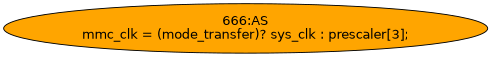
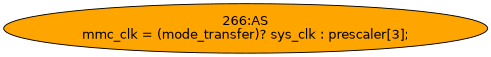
node "666:AS mmc_clk = (mode_transfer)? sys_clk : prescaler[3];": label "666:AS mmc_clk = (mode_transfer)? sys_clk : prescaler[3];" -> "266:AS mmc_clk = (mode_transfer)? sys_clk : prescaler[3];"
